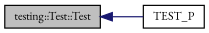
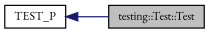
edge "TEST_P" -> "testing::Test::Test": reversed
